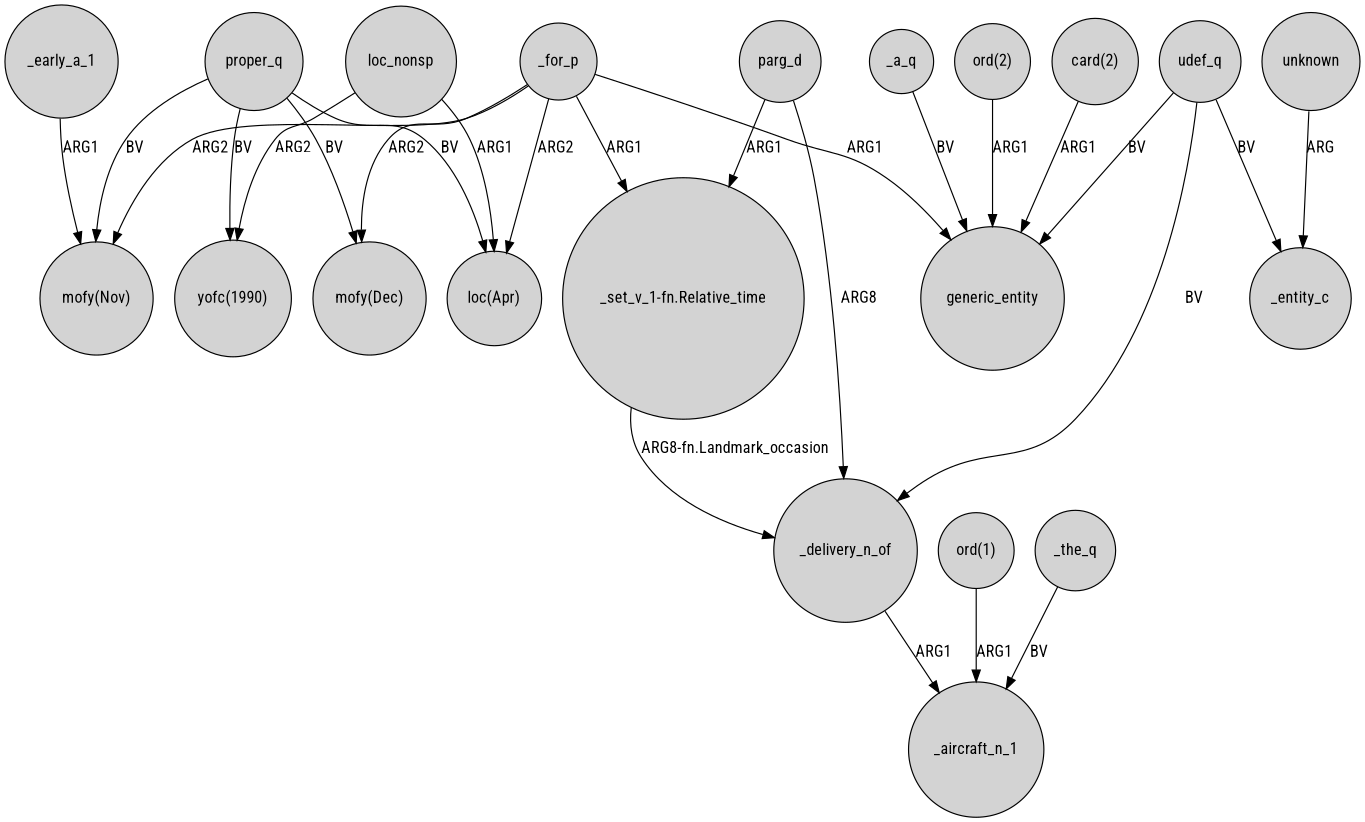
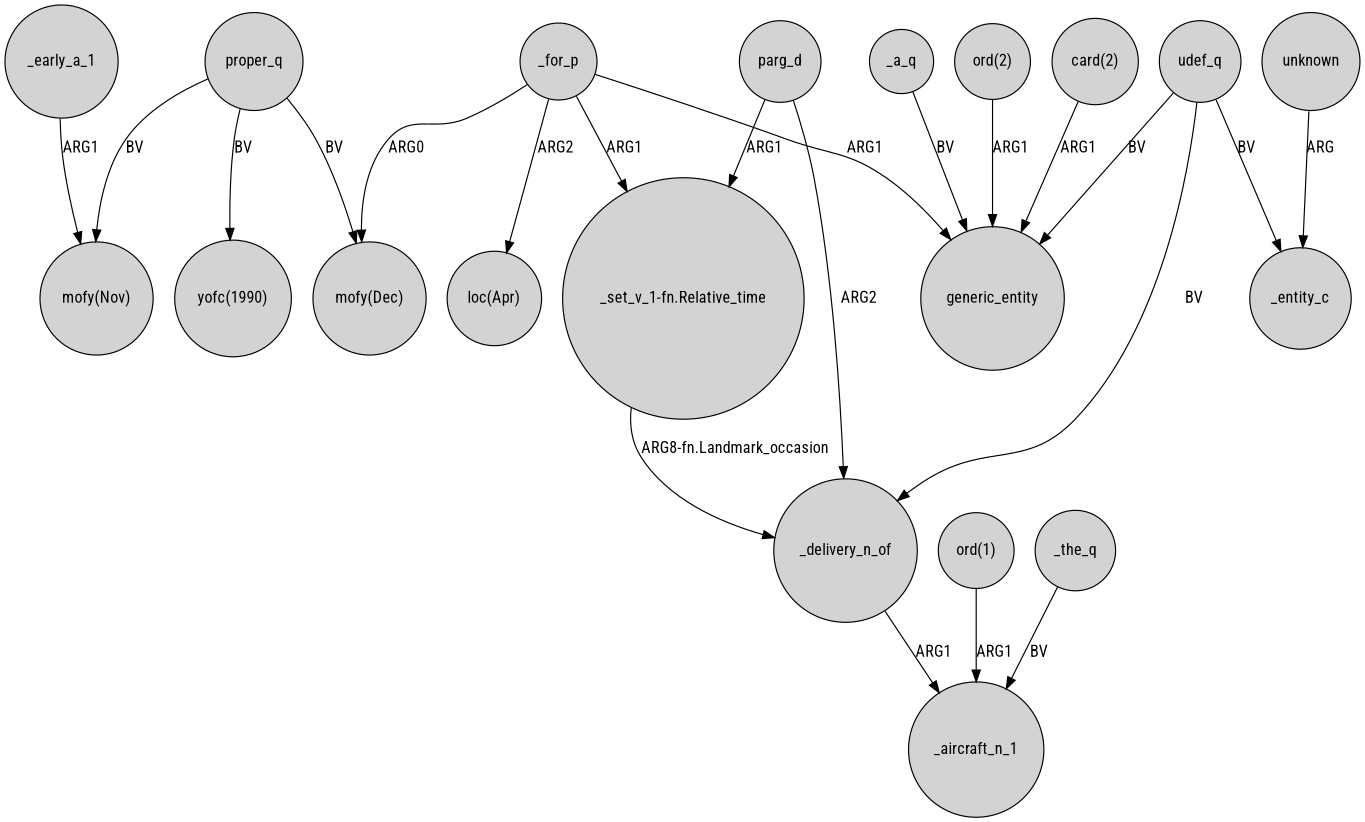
node "loc_nonsp": removed
edge "_for_p" -> "mofy(Nov)": removed, label "ARG2"
edge "proper_q" -> "loc(Apr)": removed, label "BV"
edge "_for_p" -> "mofy(Dec)": label "ARG2" -> "ARG0"
edge "parg_d" -> "_delivery_n_of": label "ARG8" -> "ARG2"
